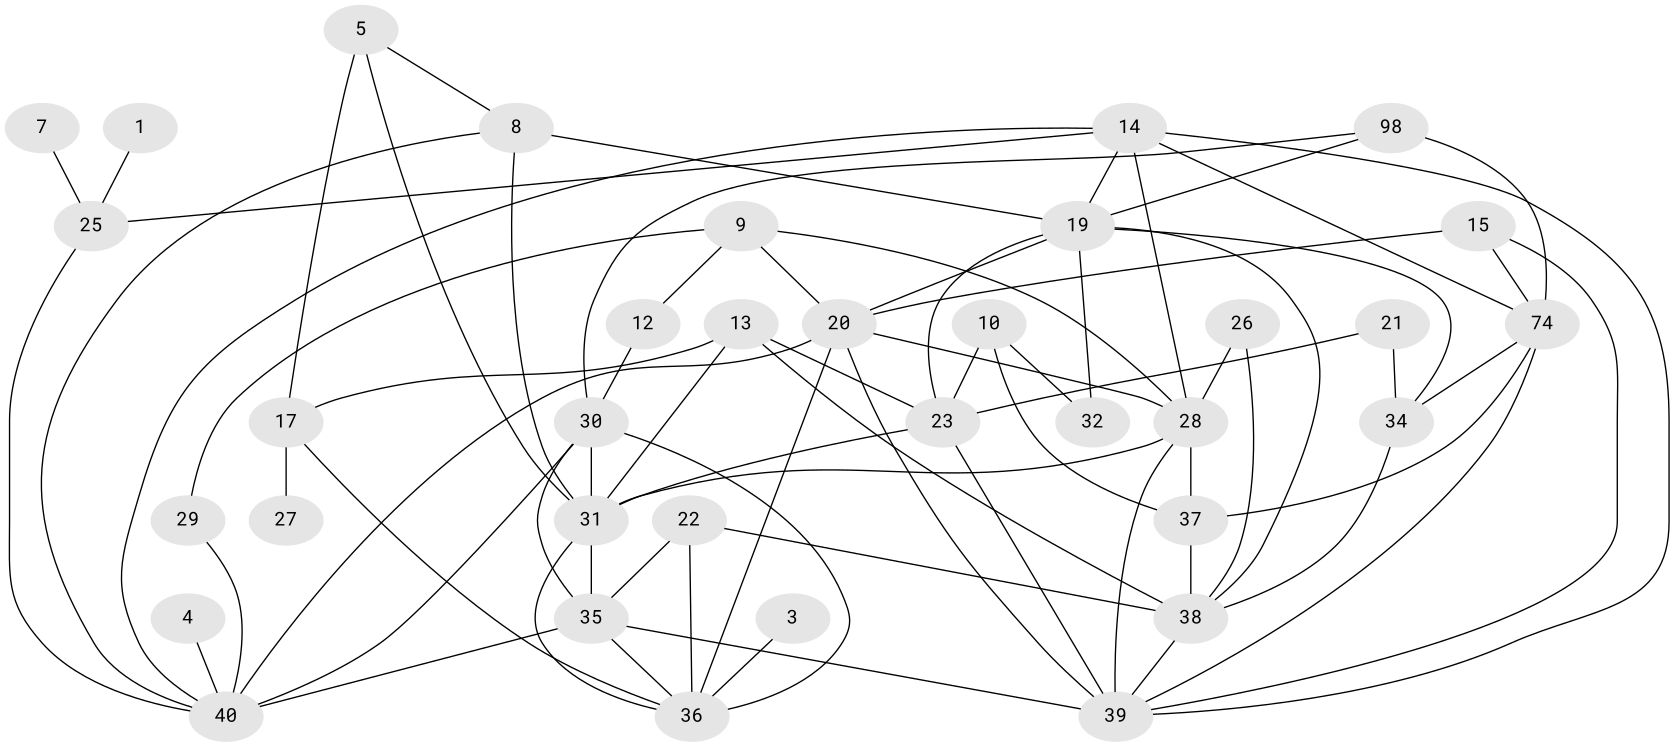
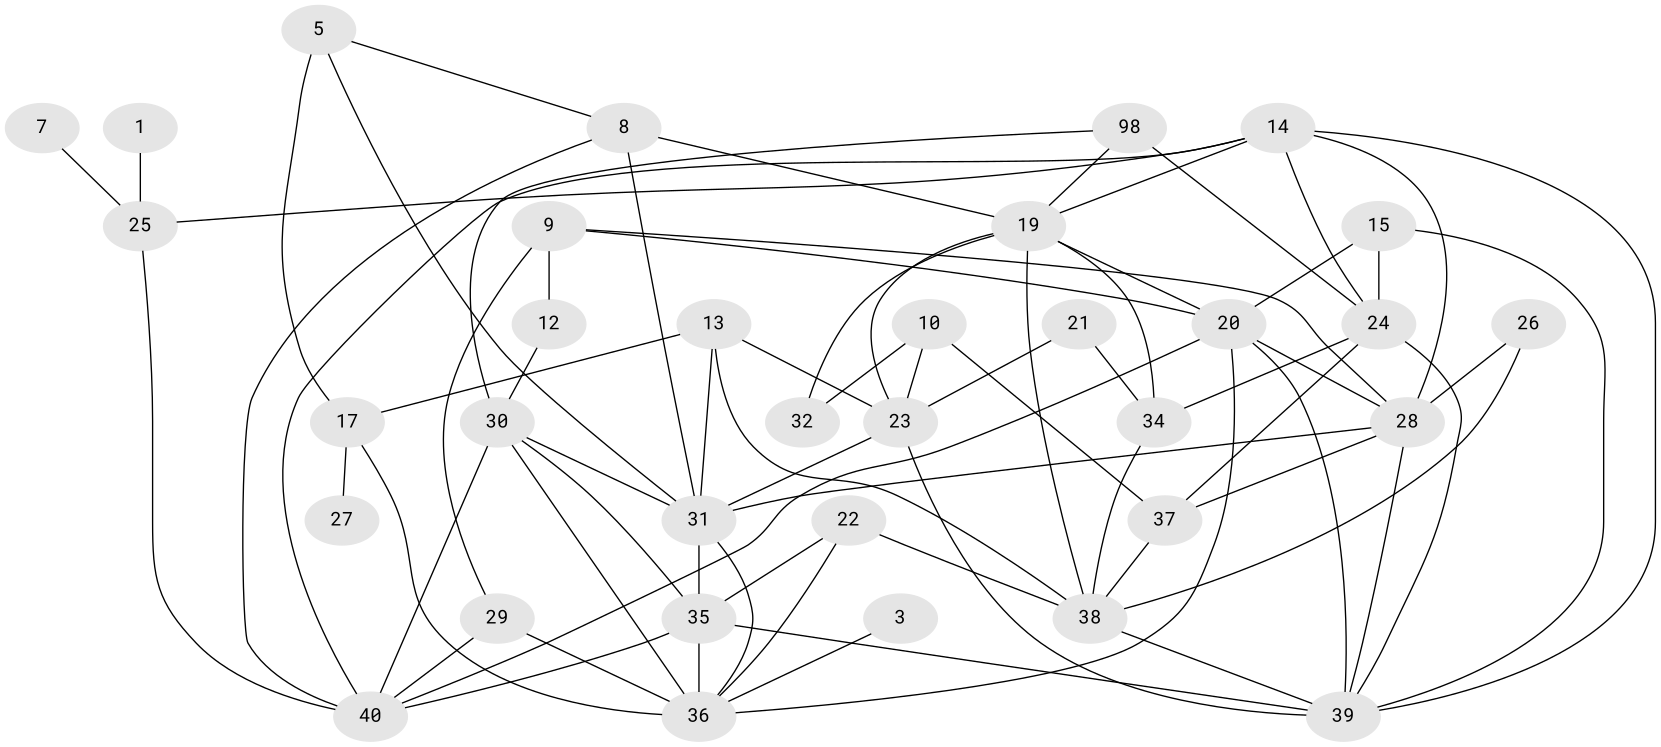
node "74": label "74" -> "24"
node "4": removed
edge "29" -- "36": added
